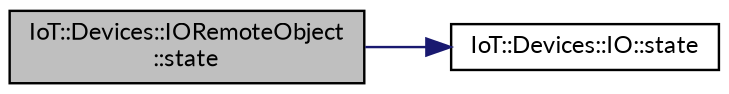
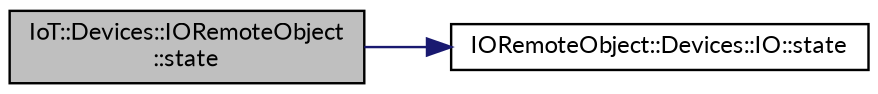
node "IoT::Devices::IO::state": label "IoT::Devices::IO::state" -> "IORemoteObject::Devices::IO::state"
